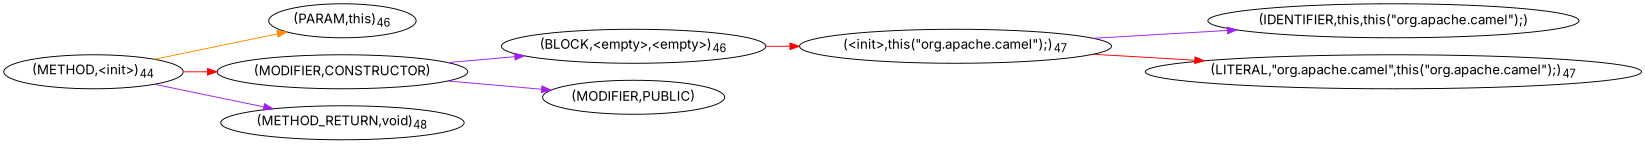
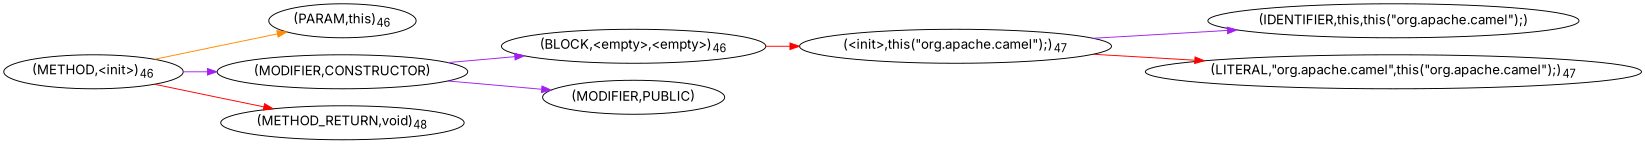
node "(METHOD,<init>)": text "44" -> "46"
edge "(METHOD,<init>)" -> "(MODIFIER,CONSTRUCTOR)": color red -> purple
edge "(METHOD,<init>)" -> "(METHOD_RETURN,void)": color purple -> red
